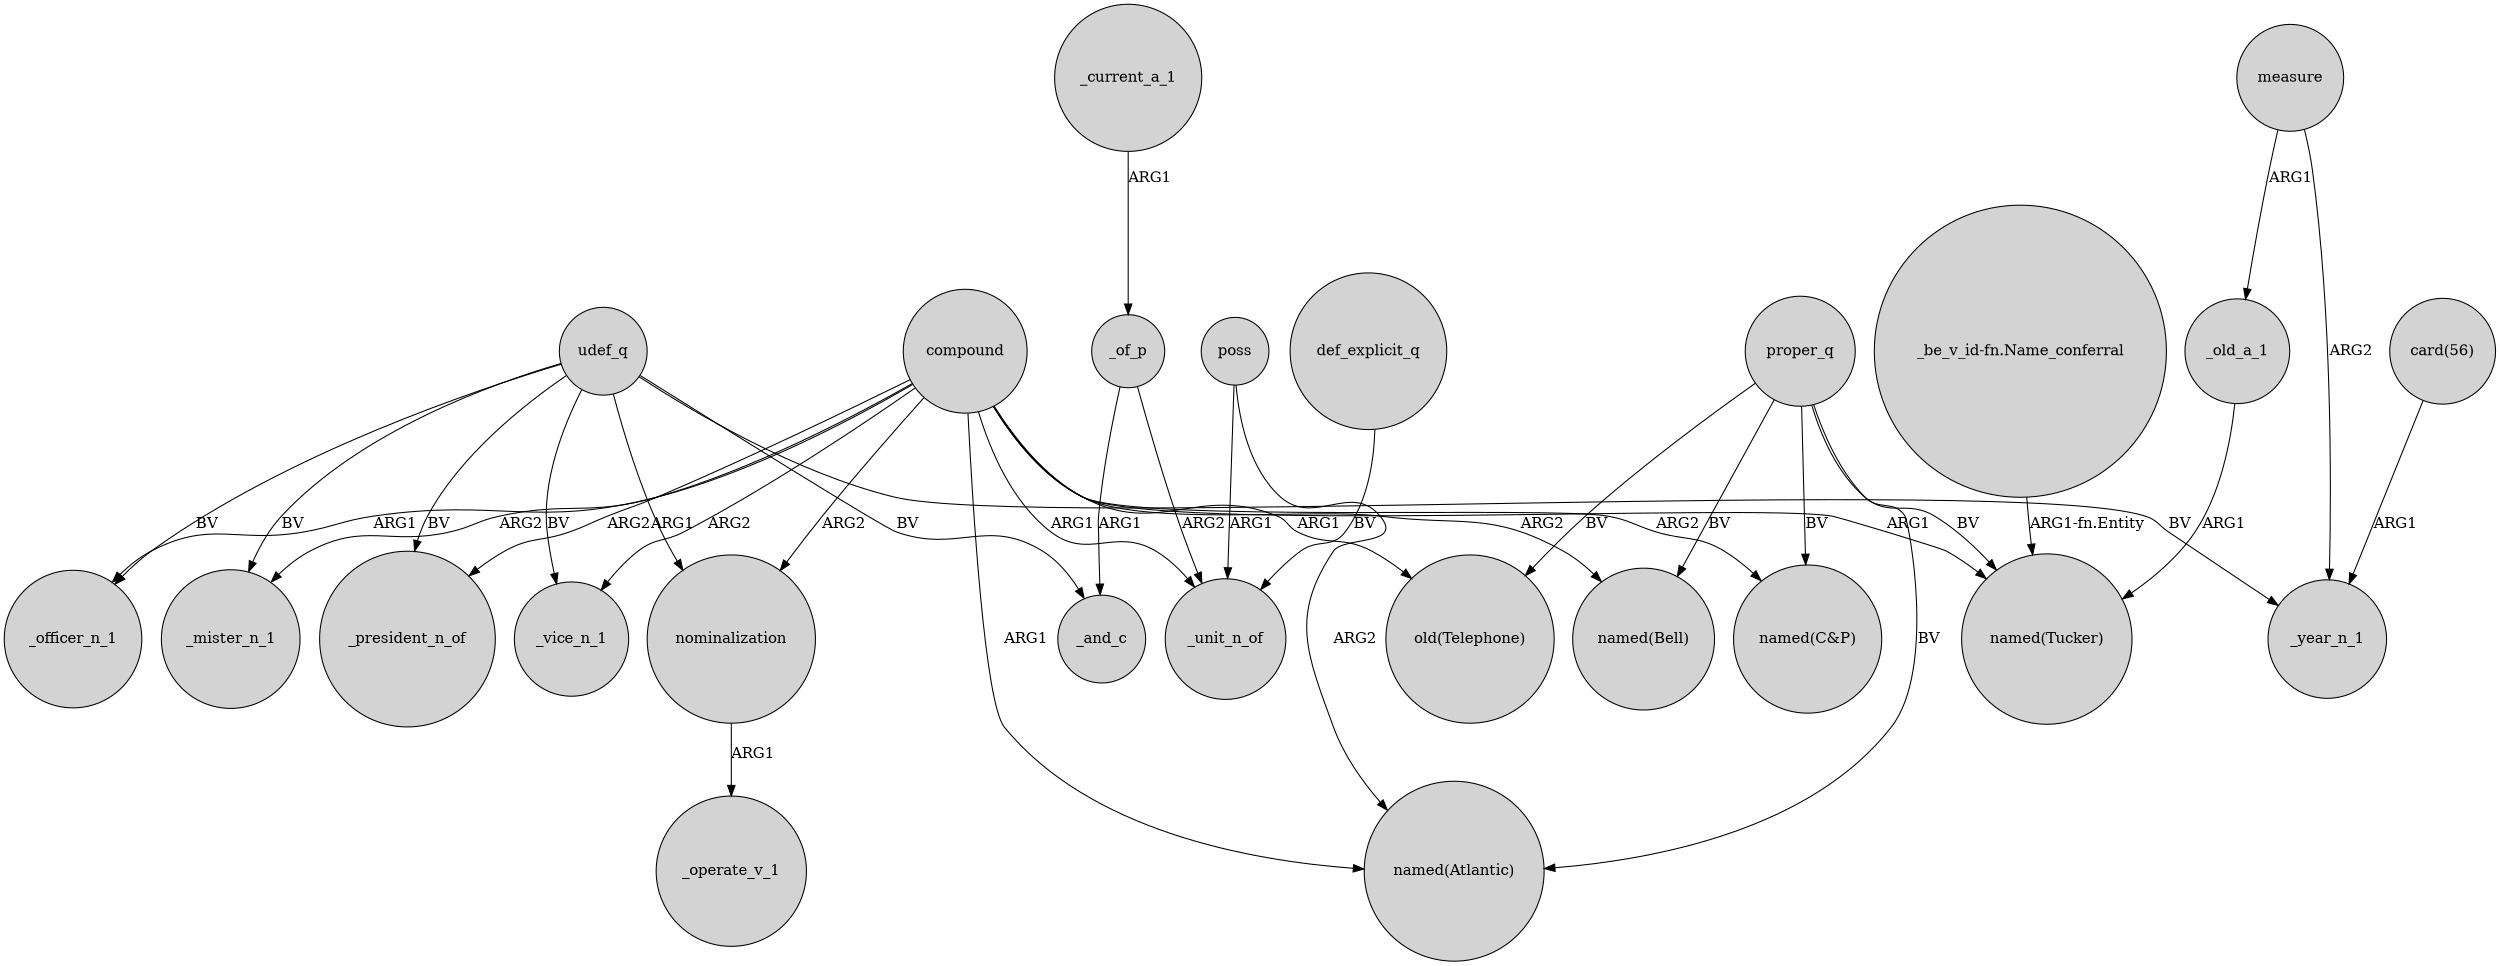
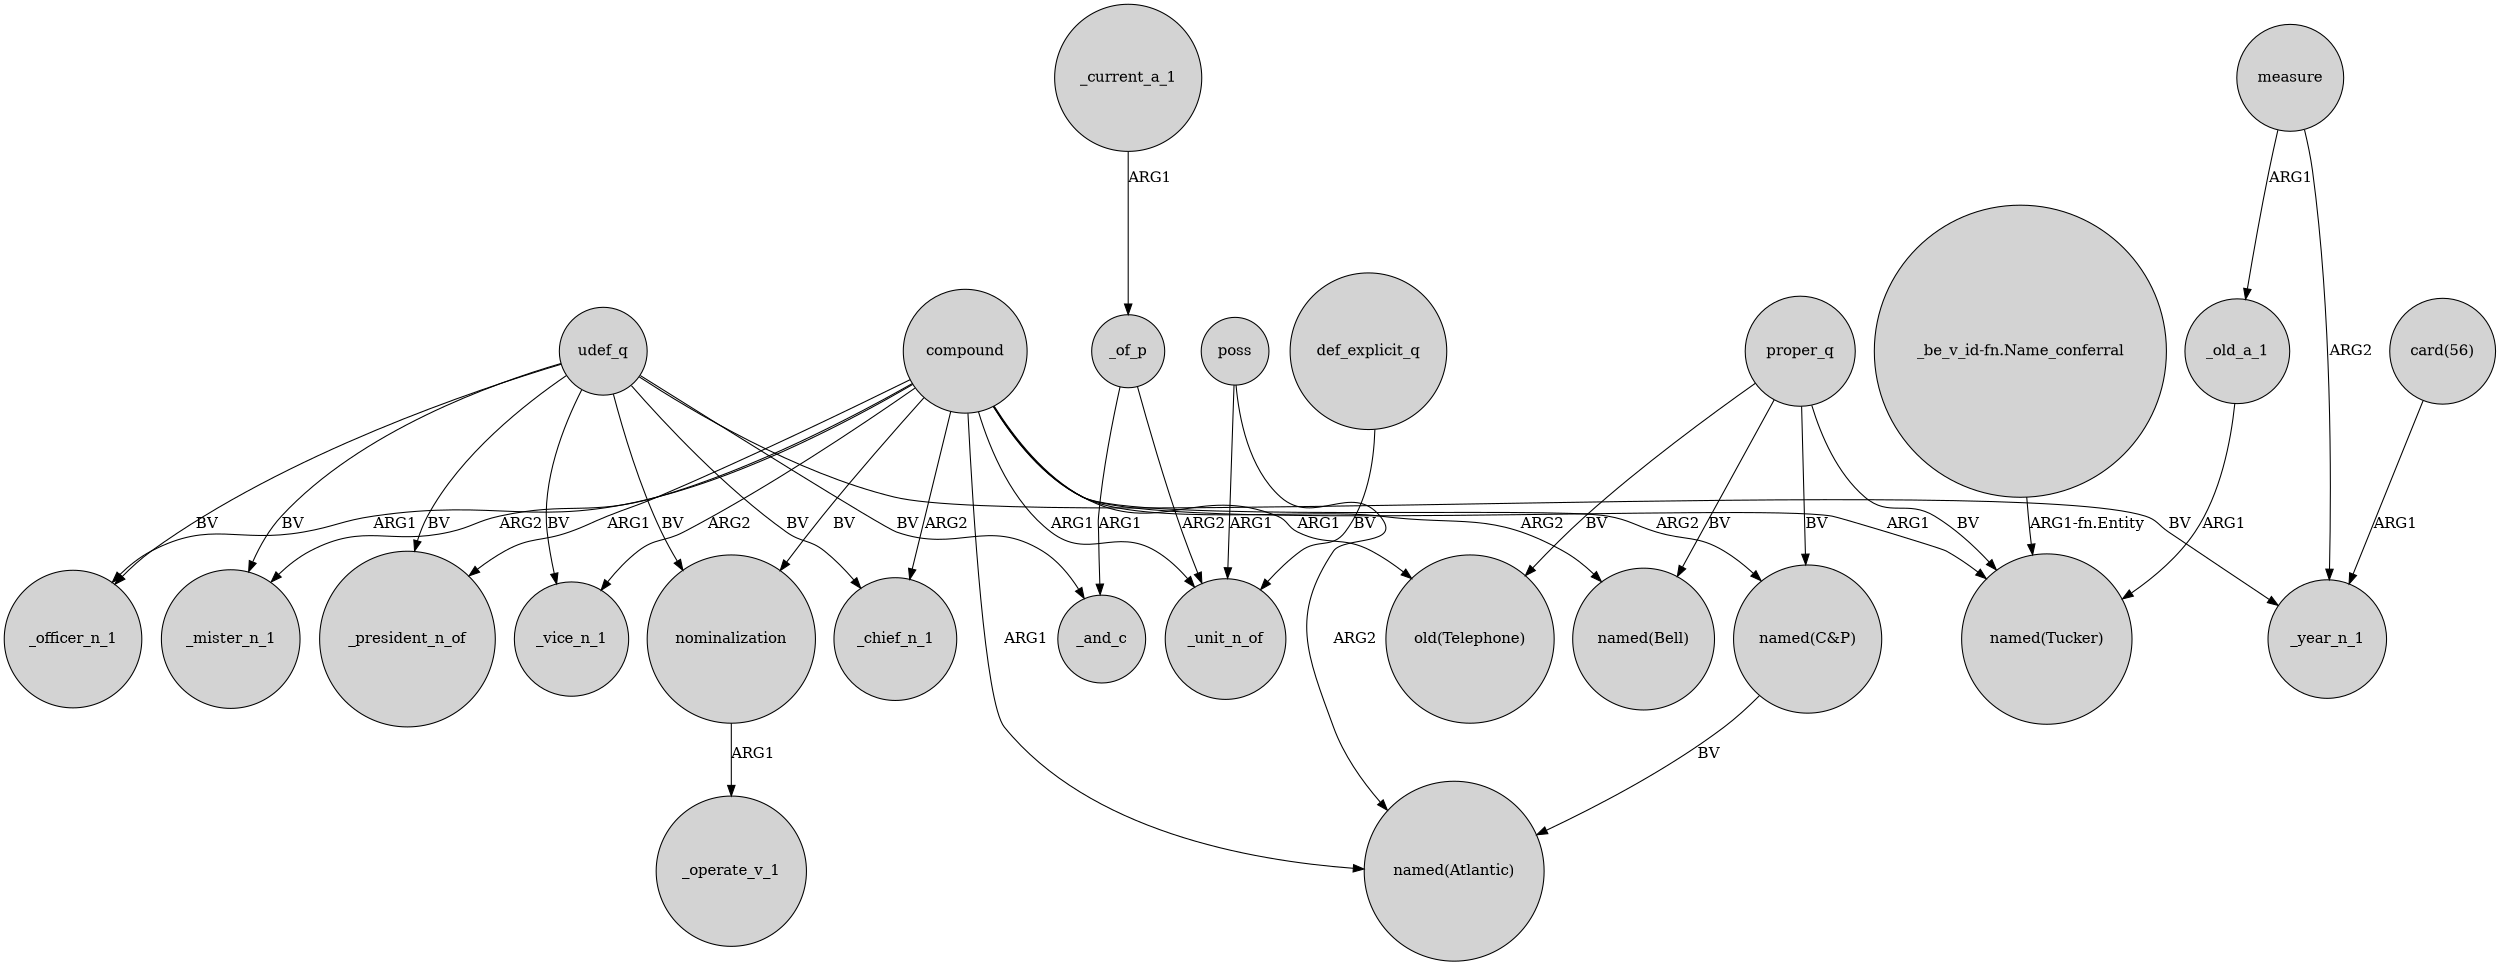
edge "compound" -> "_president_n_of": label "ARG2" -> "ARG1"
edge "udef_q" -> "nominalization": label "ARG1" -> "BV"
edge "compound" -> "nominalization": label "ARG2" -> "BV"
node "_chief_n_1": added
edge "proper_q" -> "named(Atlantic)": now "named(C&P)" -> "named(Atlantic)"
